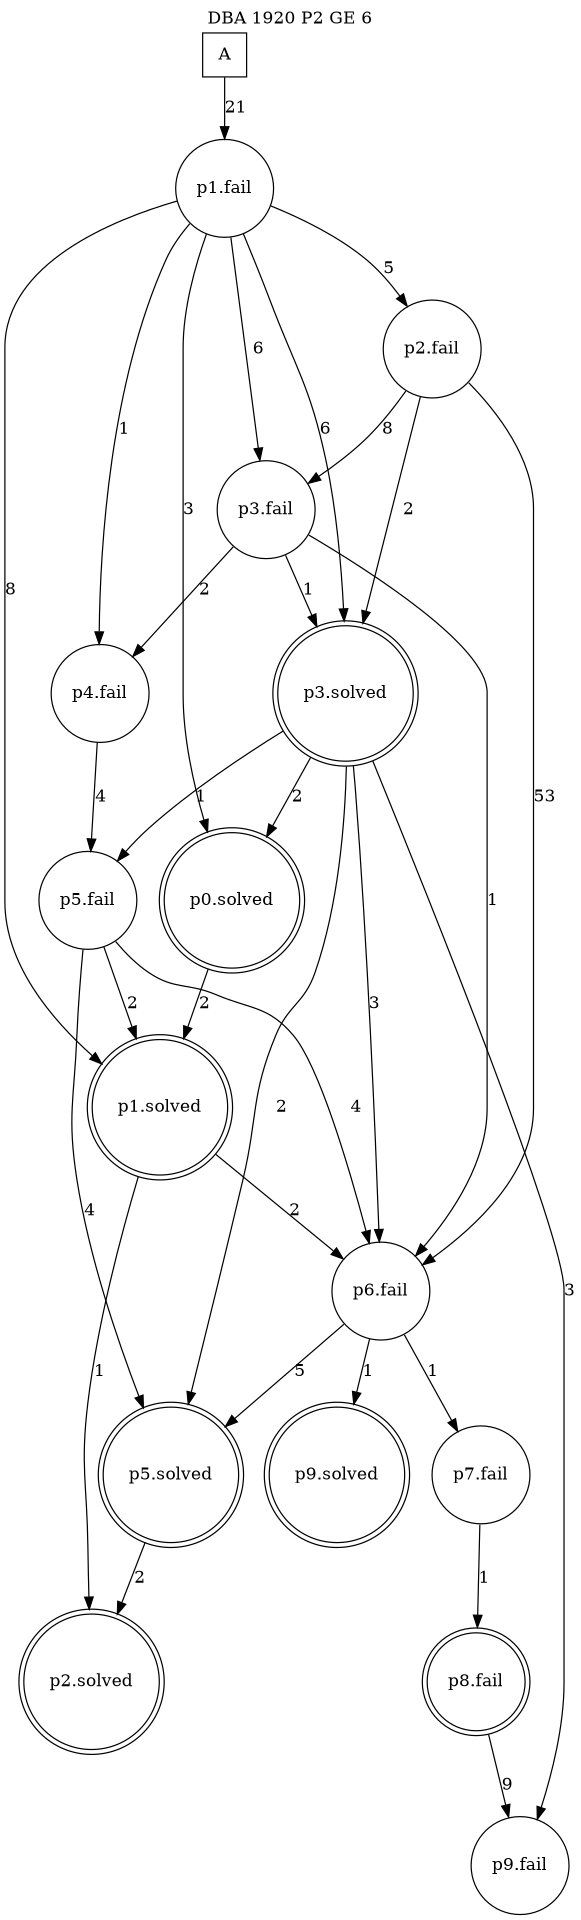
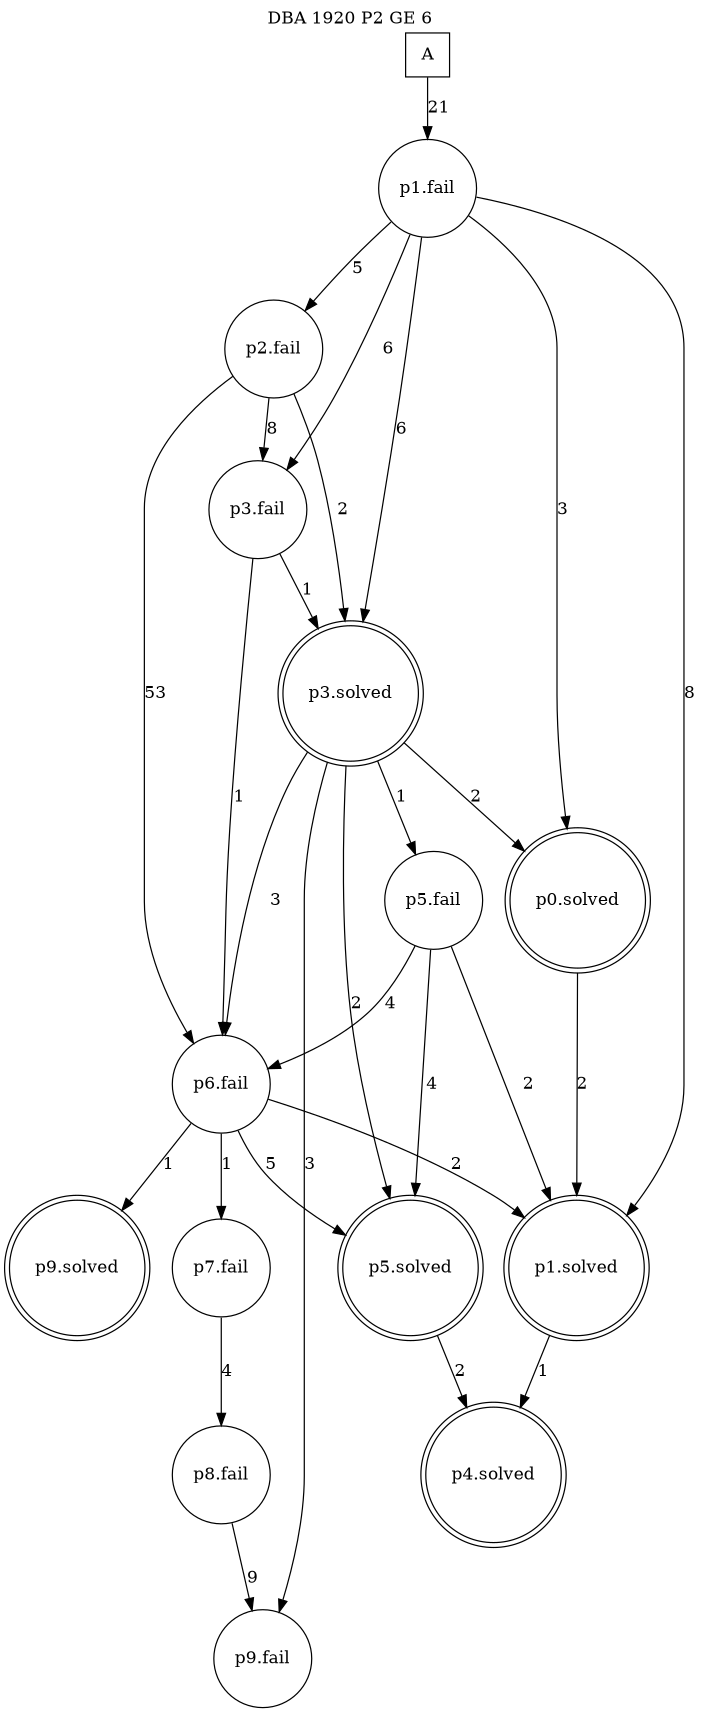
node "p4.fail": removed
edge "p1.solved" -> "p6.fail": reversed
edge "p7.fail" -> "p8.fail": label "1" -> "4"
node "p2.solved": label "p2.solved" -> "p4.solved"
node "p8.fail": shape doublecircle -> circle
